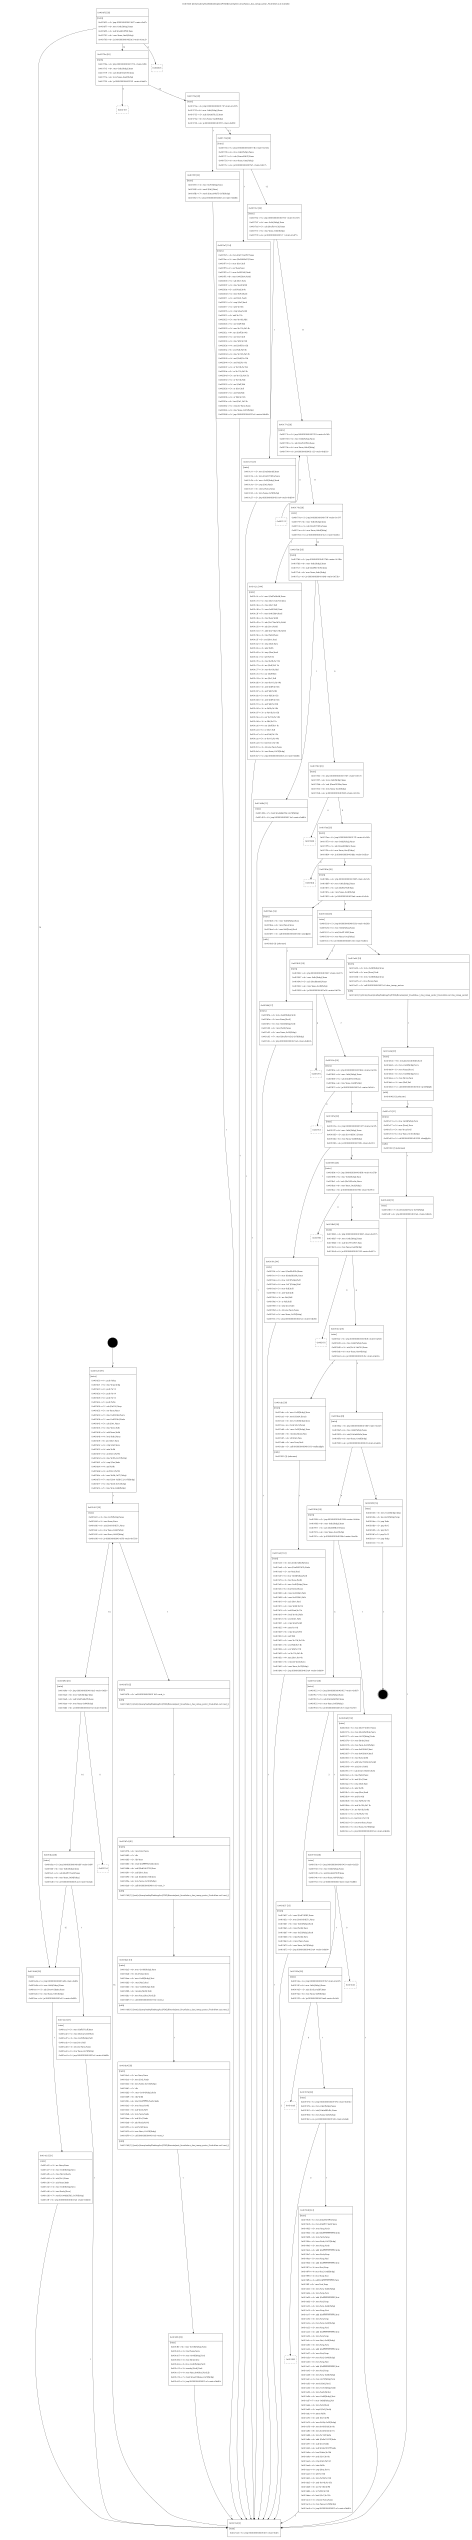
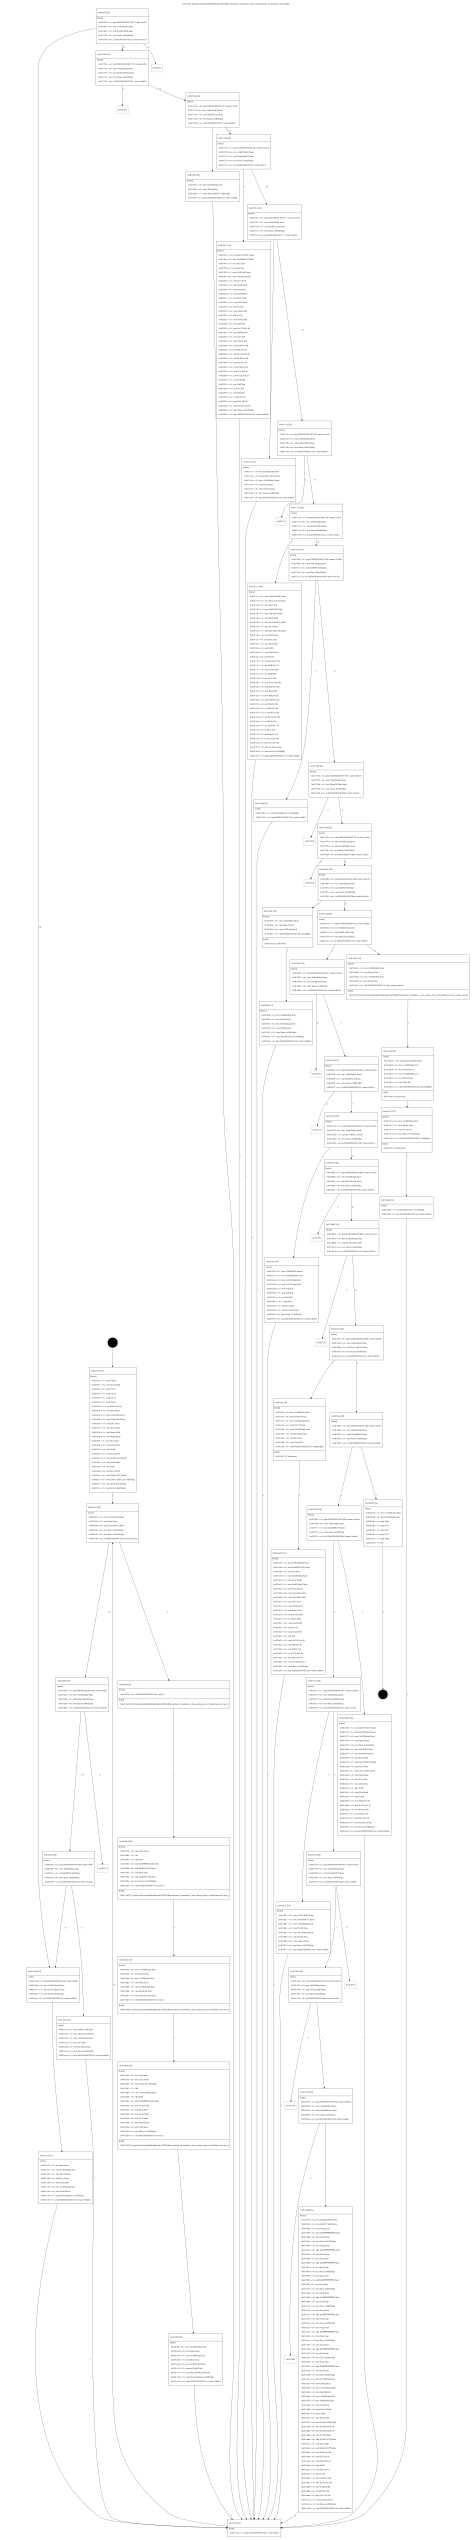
edge "0x402122" -> "0x40177e [28]": reversed
